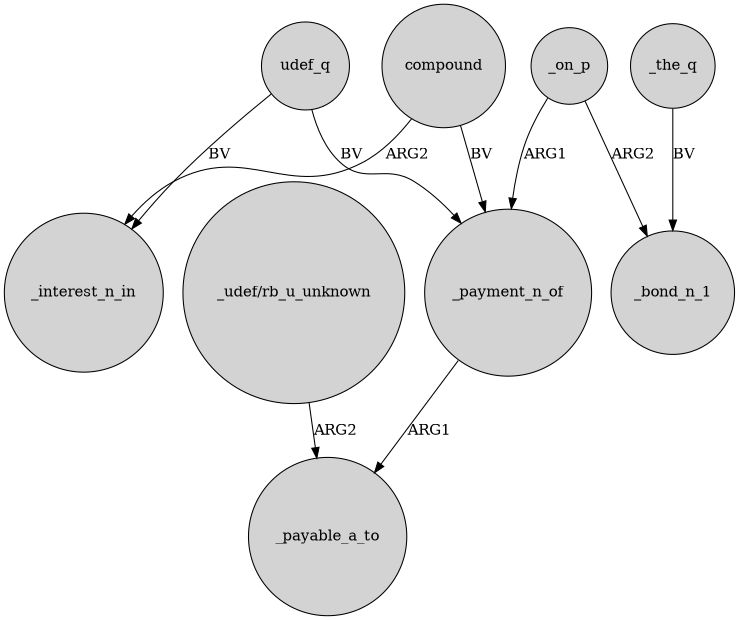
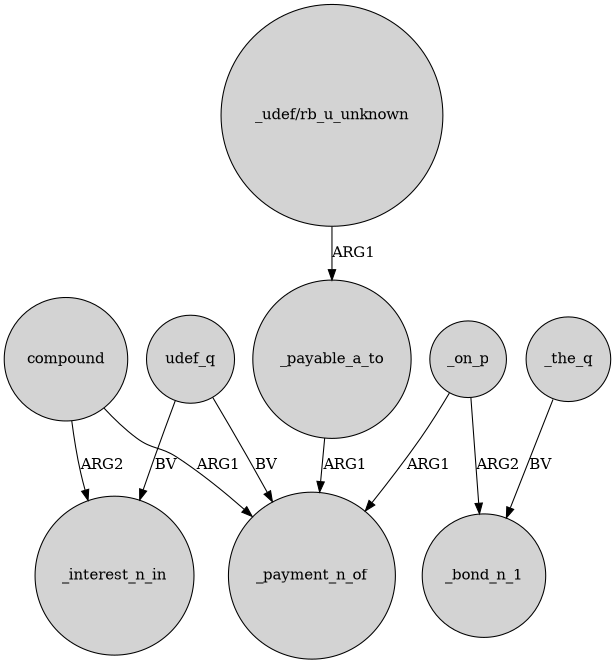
edge "compound" -> "_payment_n_of": label "BV" -> "ARG1"
edge "_payment_n_of" -> "_payable_a_to": reversed
edge "_udef/rb_u_unknown" -> "_payable_a_to": label "ARG2" -> "ARG1"
